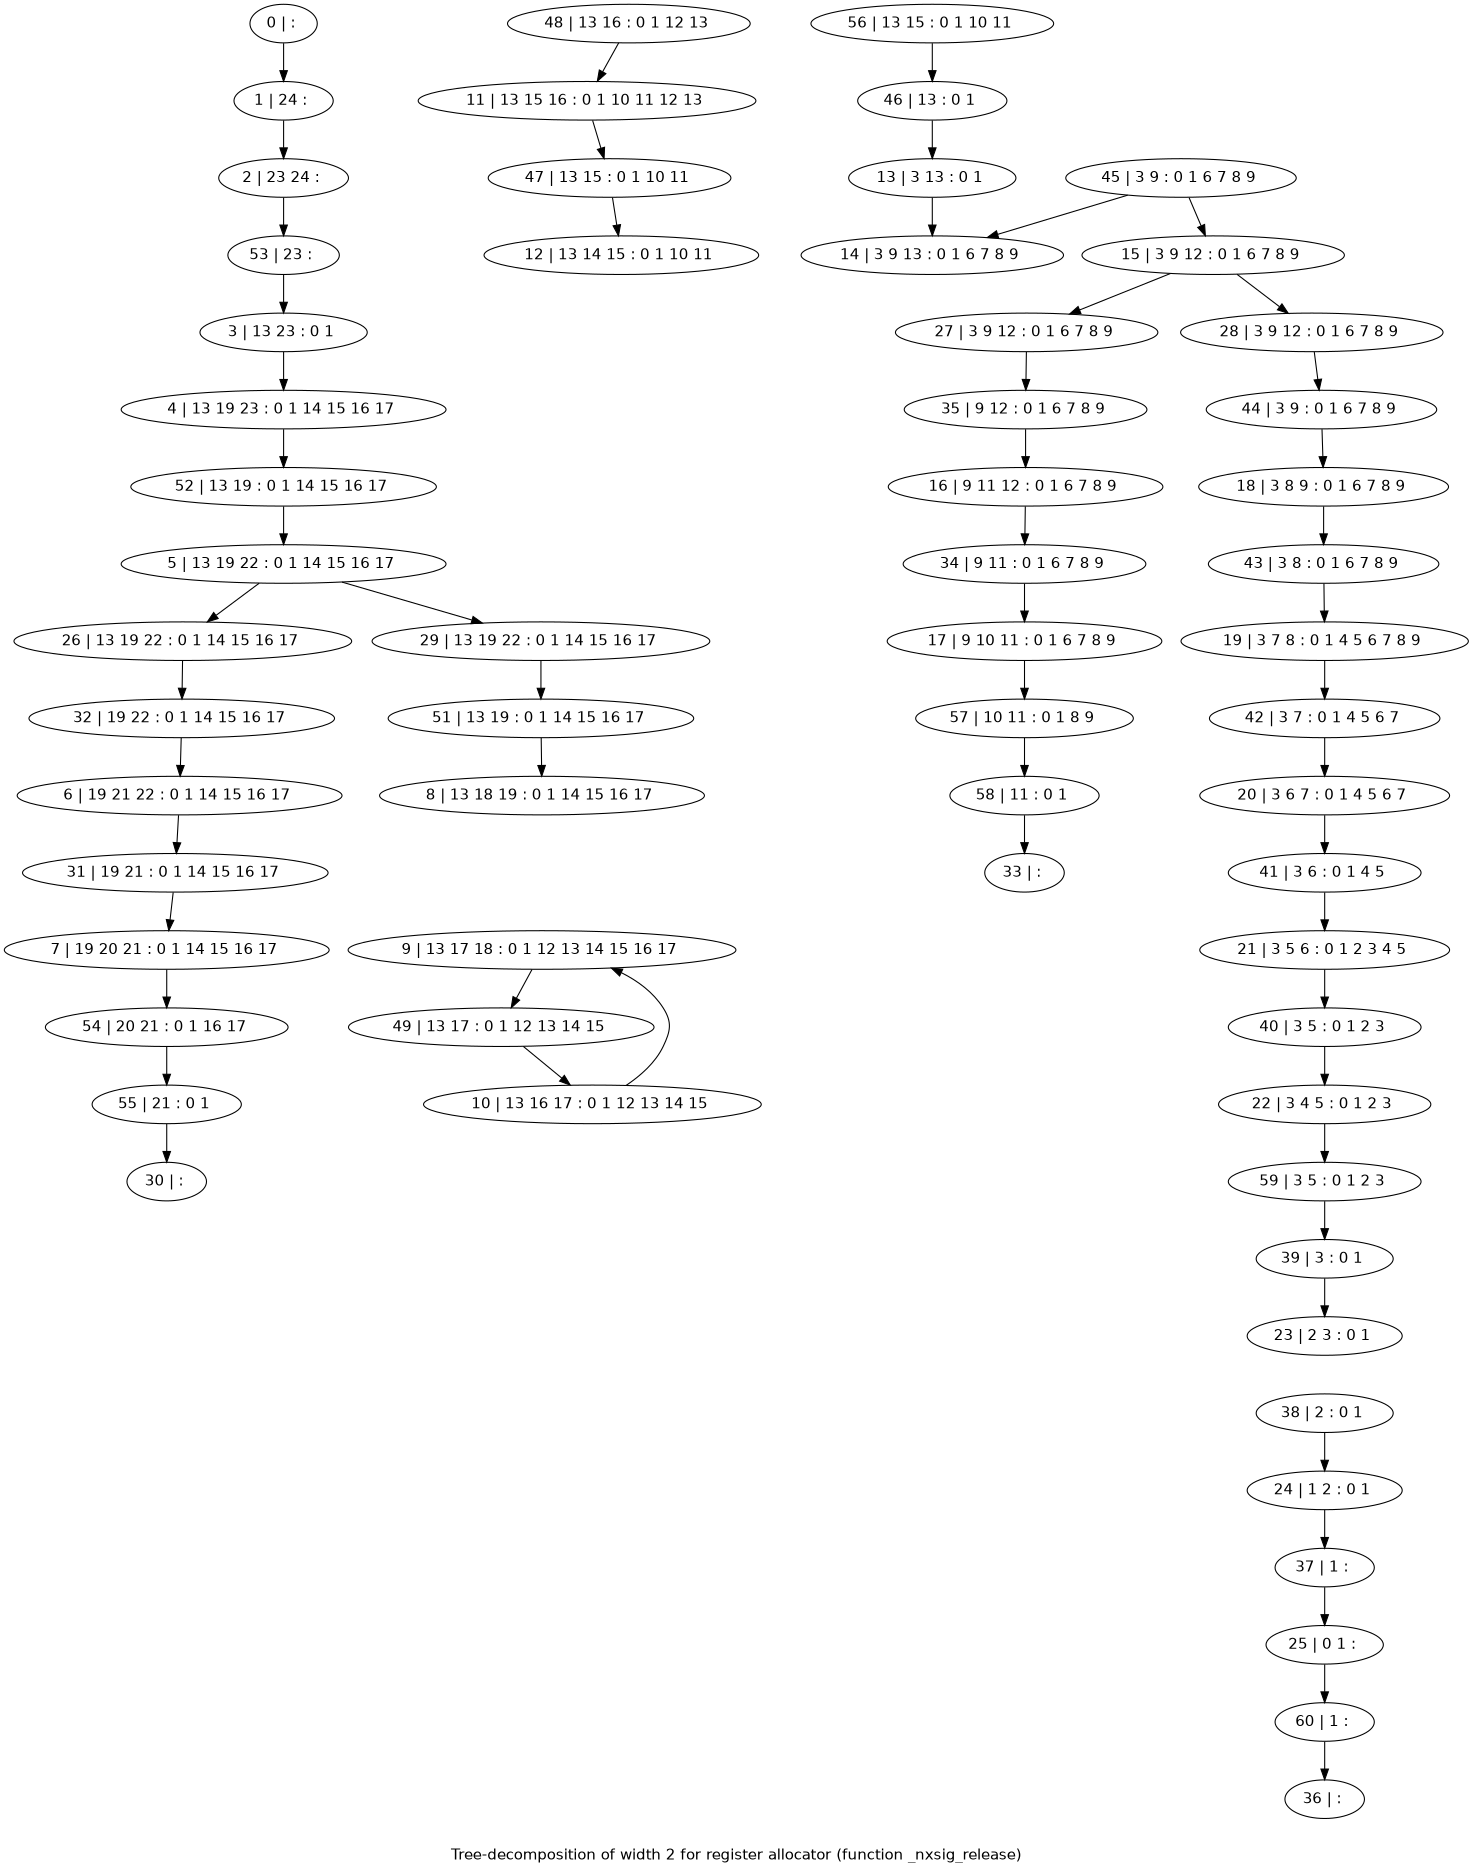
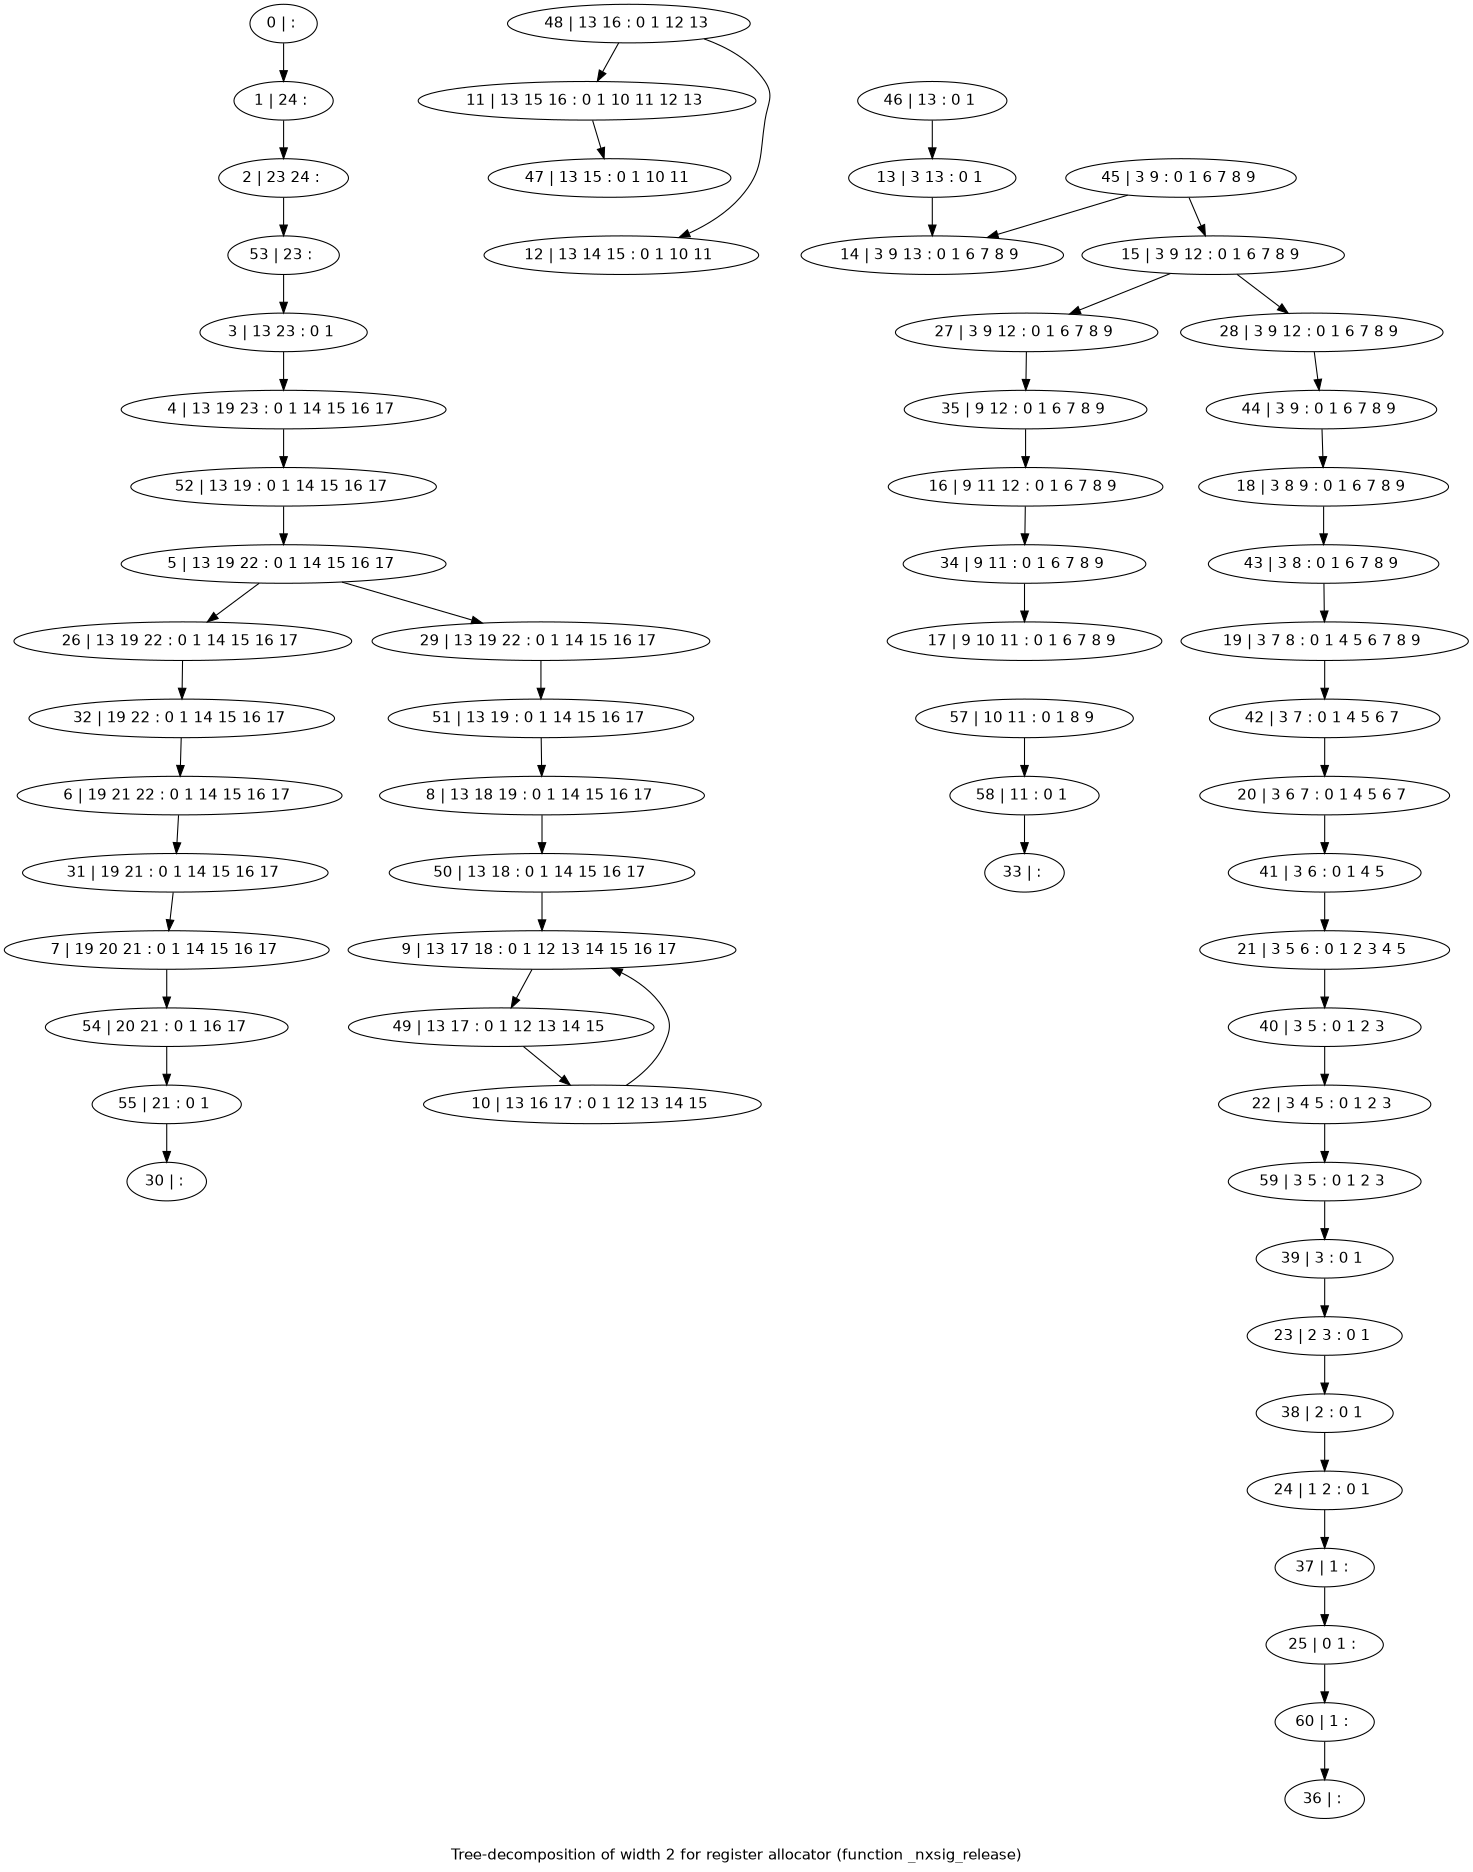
node "56 | 13 15 : 0 1 10 11": removed
edge "47 | 13 15 : 0 1 10 11" -> "12 | 13 14 15 : 0 1 10 11": now "48 | 13 16 : 0 1 12 13" -> "12 | 13 14 15 : 0 1 10 11"
edge "17 | 9 10 11 : 0 1 6 7 8 9" -> "57 | 10 11 : 0 1 8 9": removed
node "50 | 13 18 : 0 1 14 15 16 17": added
edge "23 | 2 3 : 0 1" -> "38 | 2 : 0 1": added
